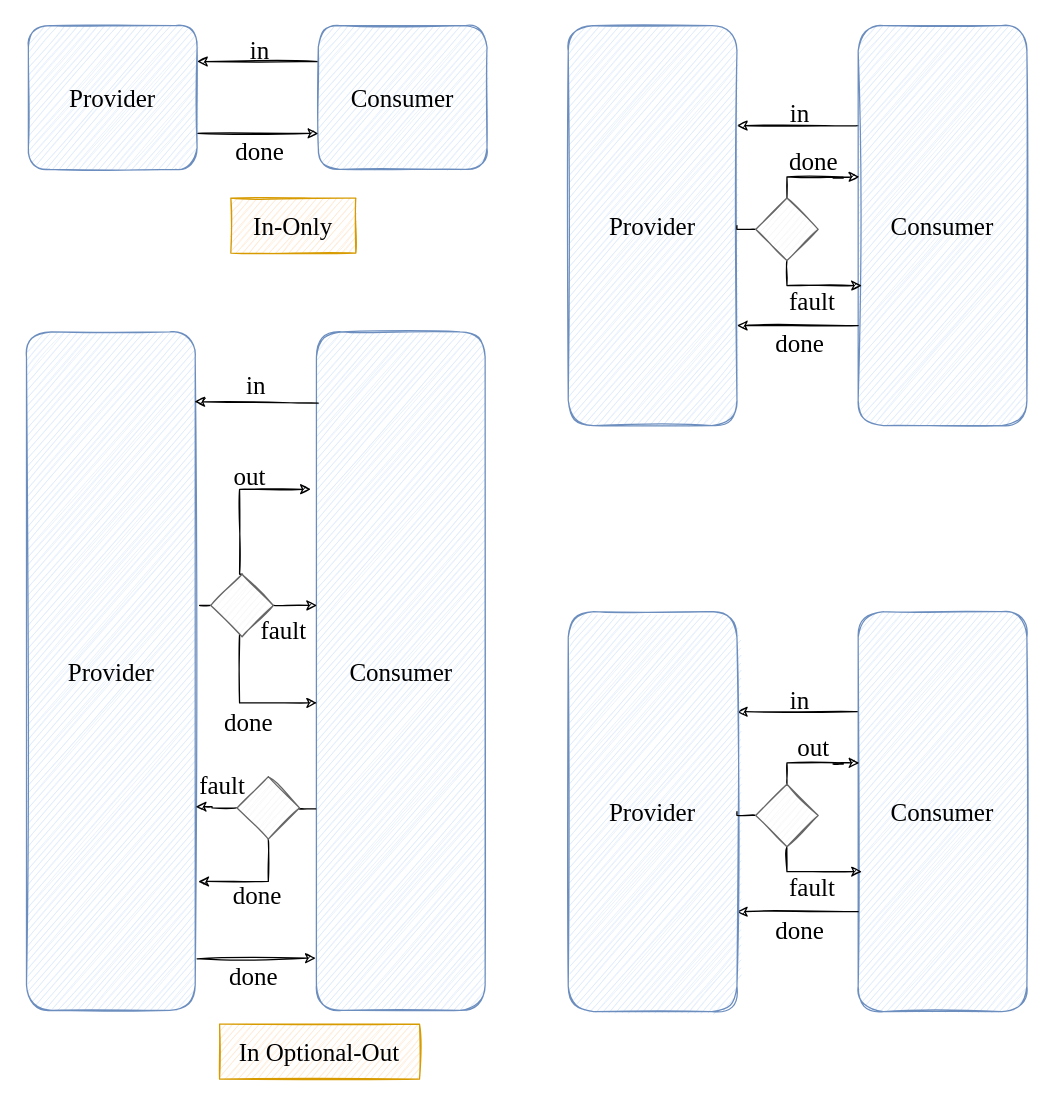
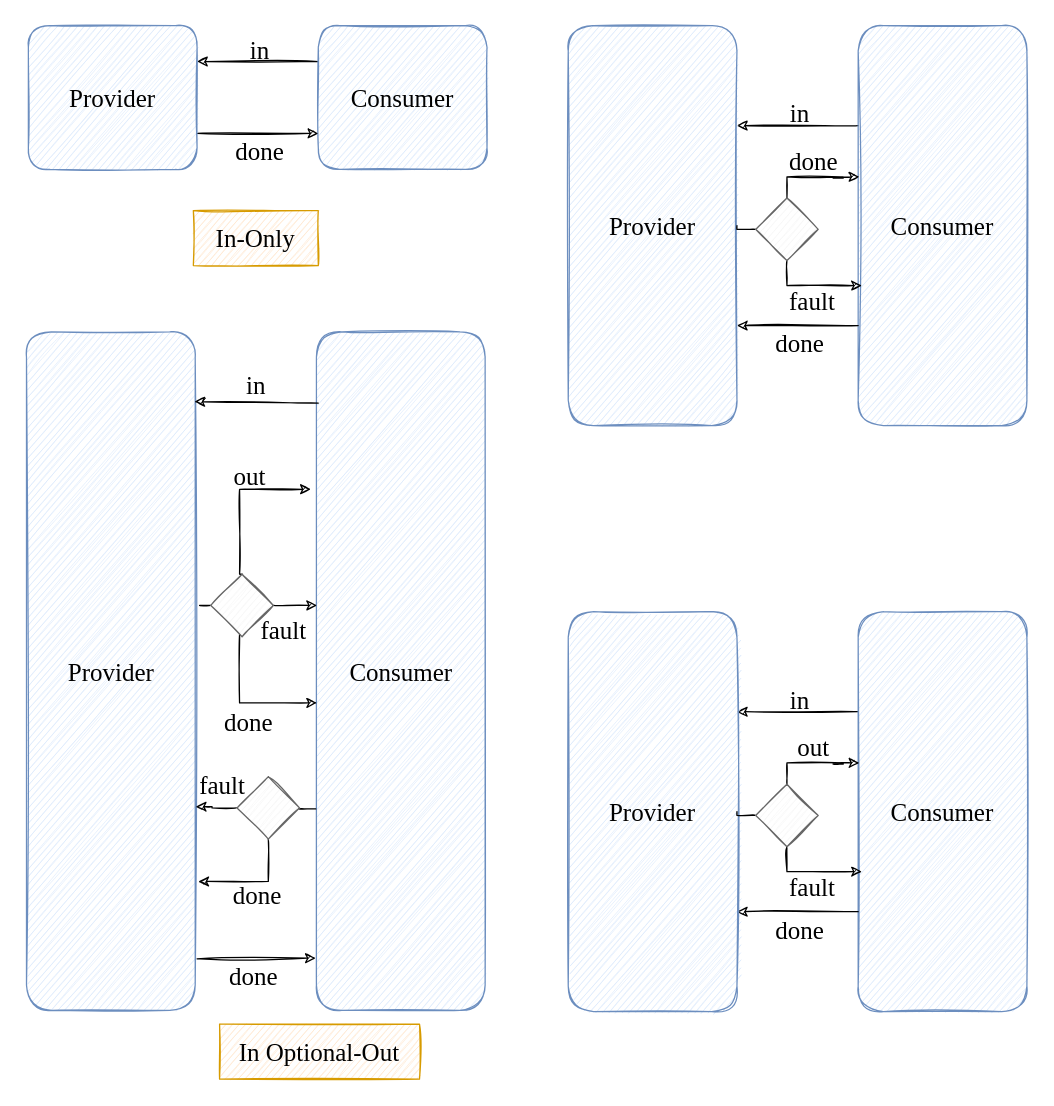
node "In-Only": moved (293, 226) -> (256, 238)
